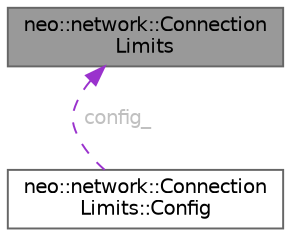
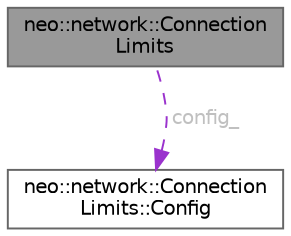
edge "neo::network::Connection Limits::Config" -> "neo::network::Connection Limits": reversed
